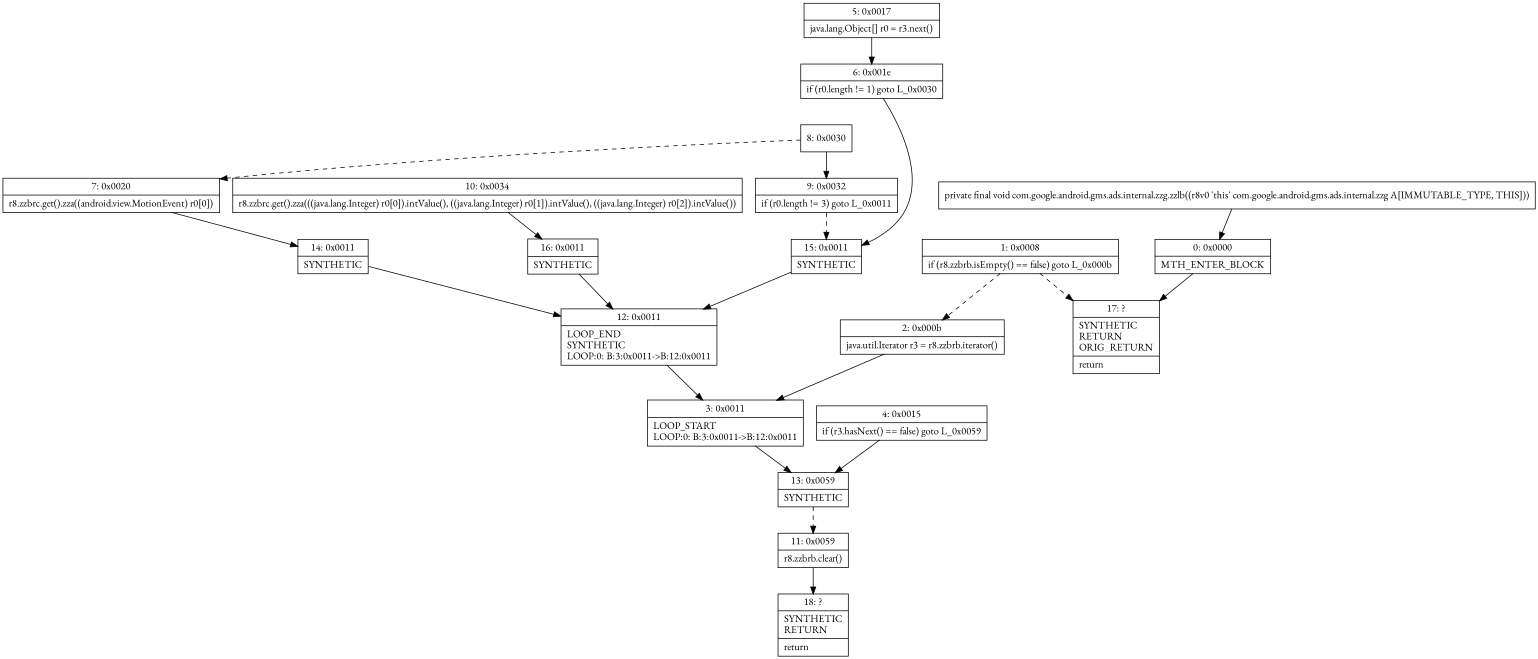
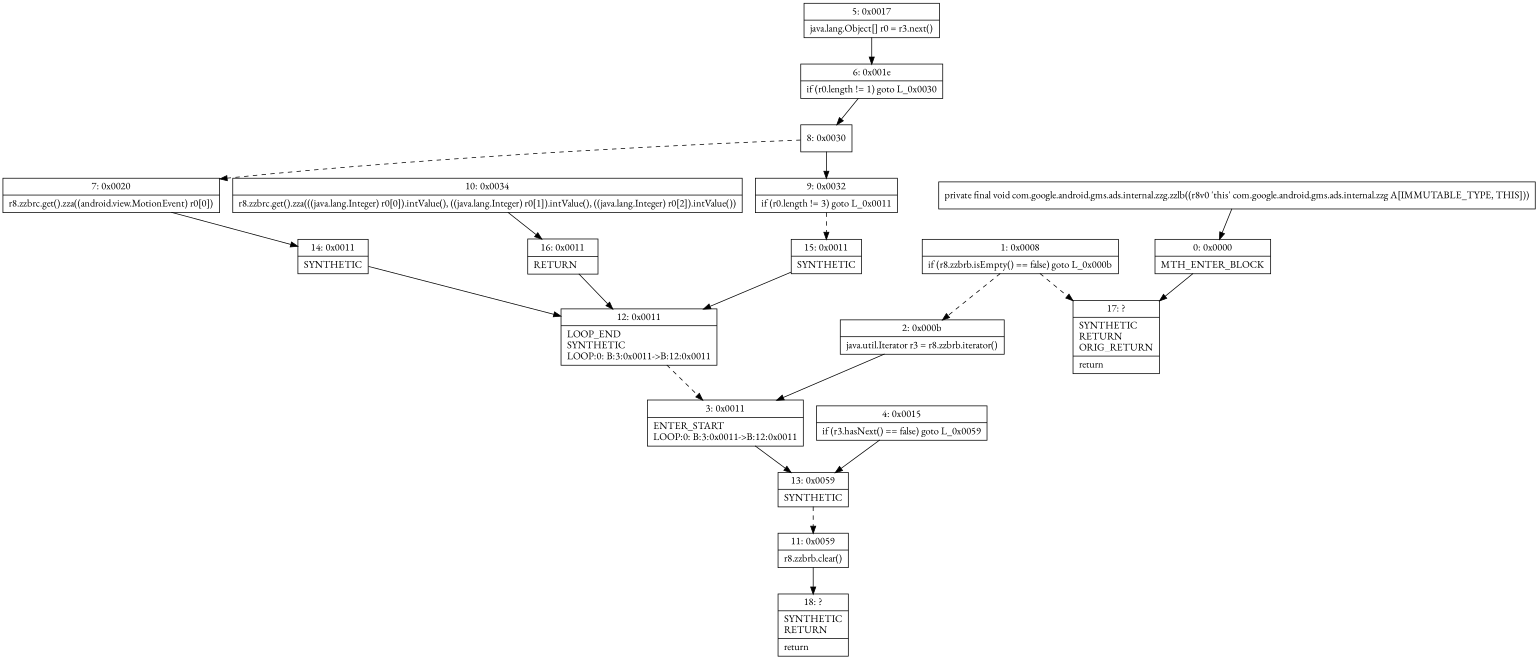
edge "6: 0x001e" -> "15: 0x0011": now "6: 0x001e" -> "8: 0x0030"
node "16: 0x0011": text "SYNTHETIC" -> "RETURN"
edge "12: 0x0011" -> "3: 0x0011": style solid -> dashed
node "3: 0x0011": text "LOOP_START" -> "ENTER_START"
